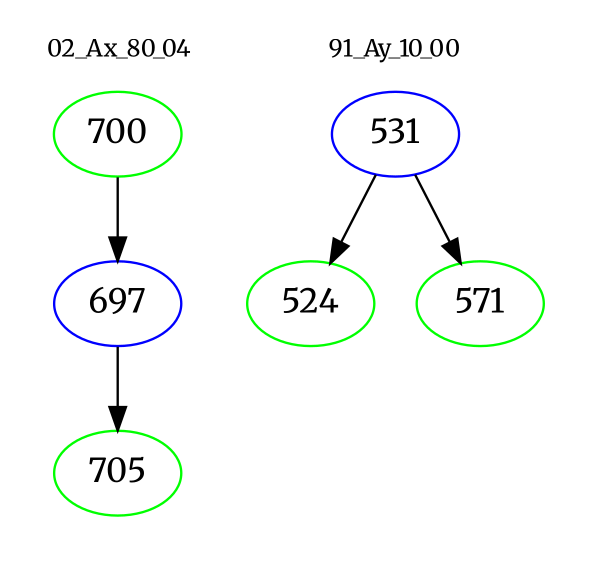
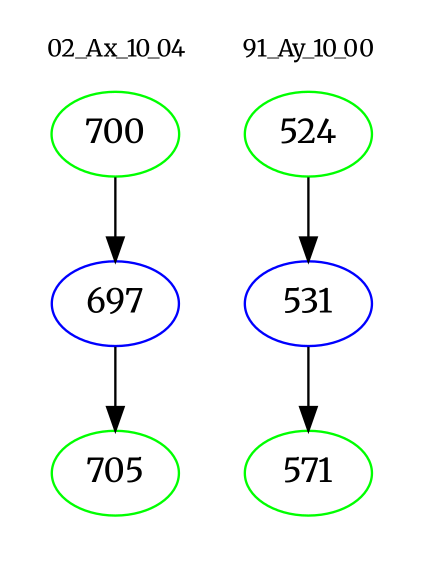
cluster "02_Ax_80_04": label "02_Ax_80_04" -> "02_Ax_10_04"
edge "531" -> "524": reversed
